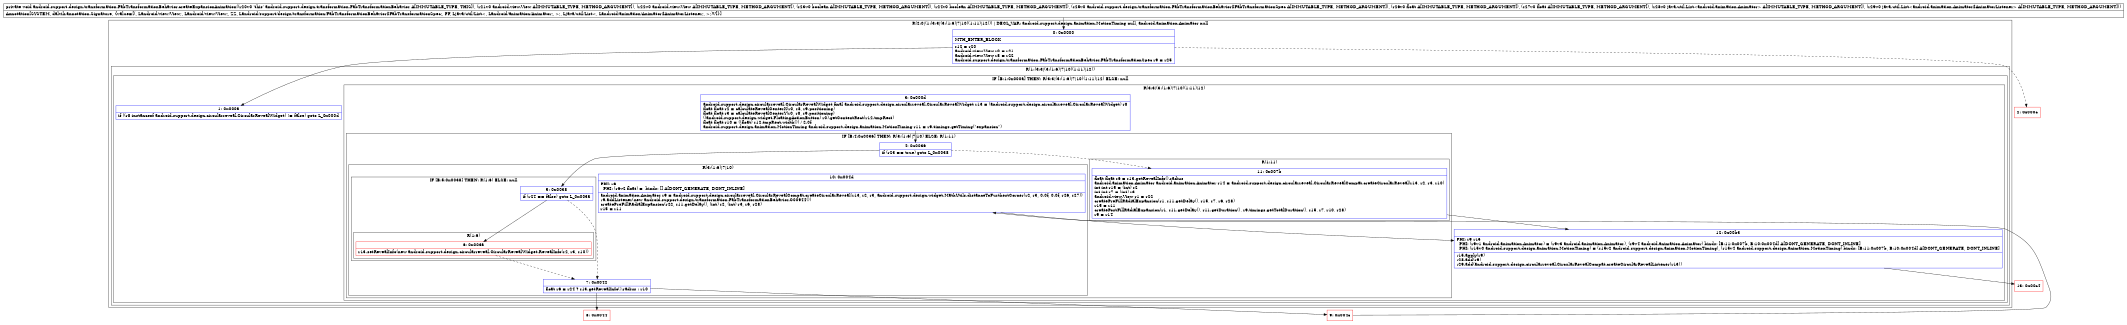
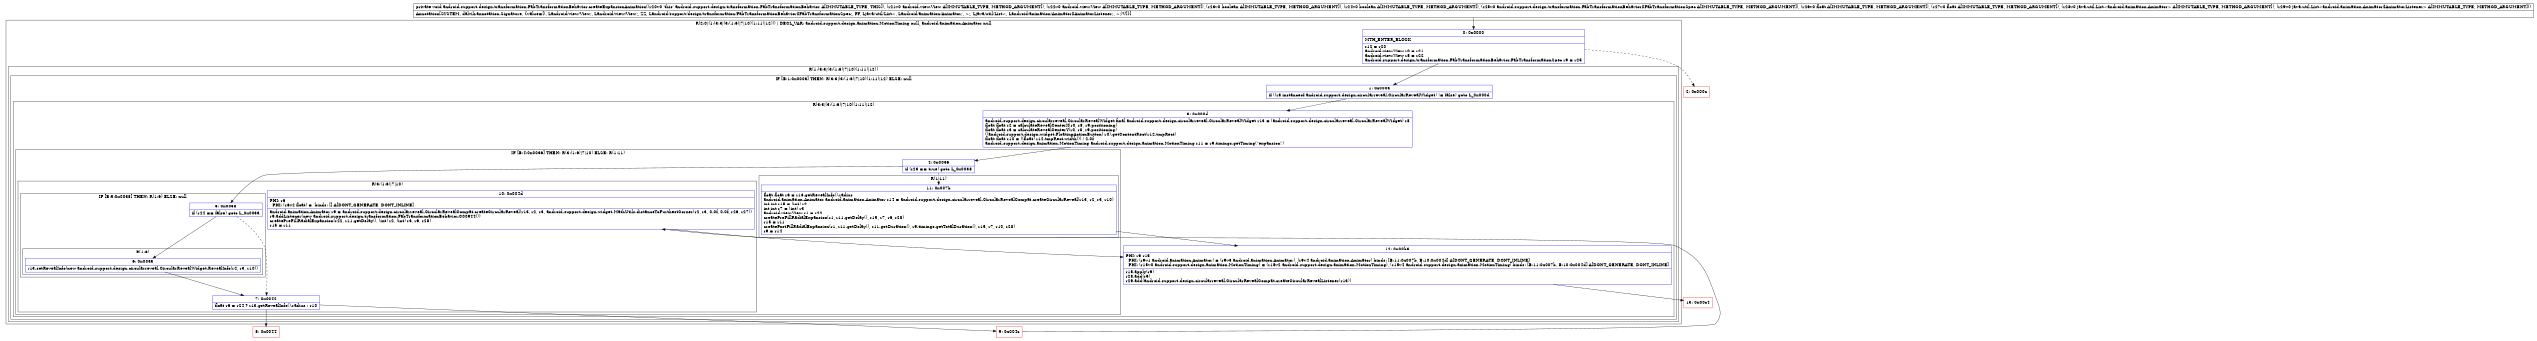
edge "1: 0x000a" -> "3: 0x000d": added
node "6: 0x003a": color red -> blue
edge "6: 0x003a" -> "7: 0x0042": style dashed -> solid
